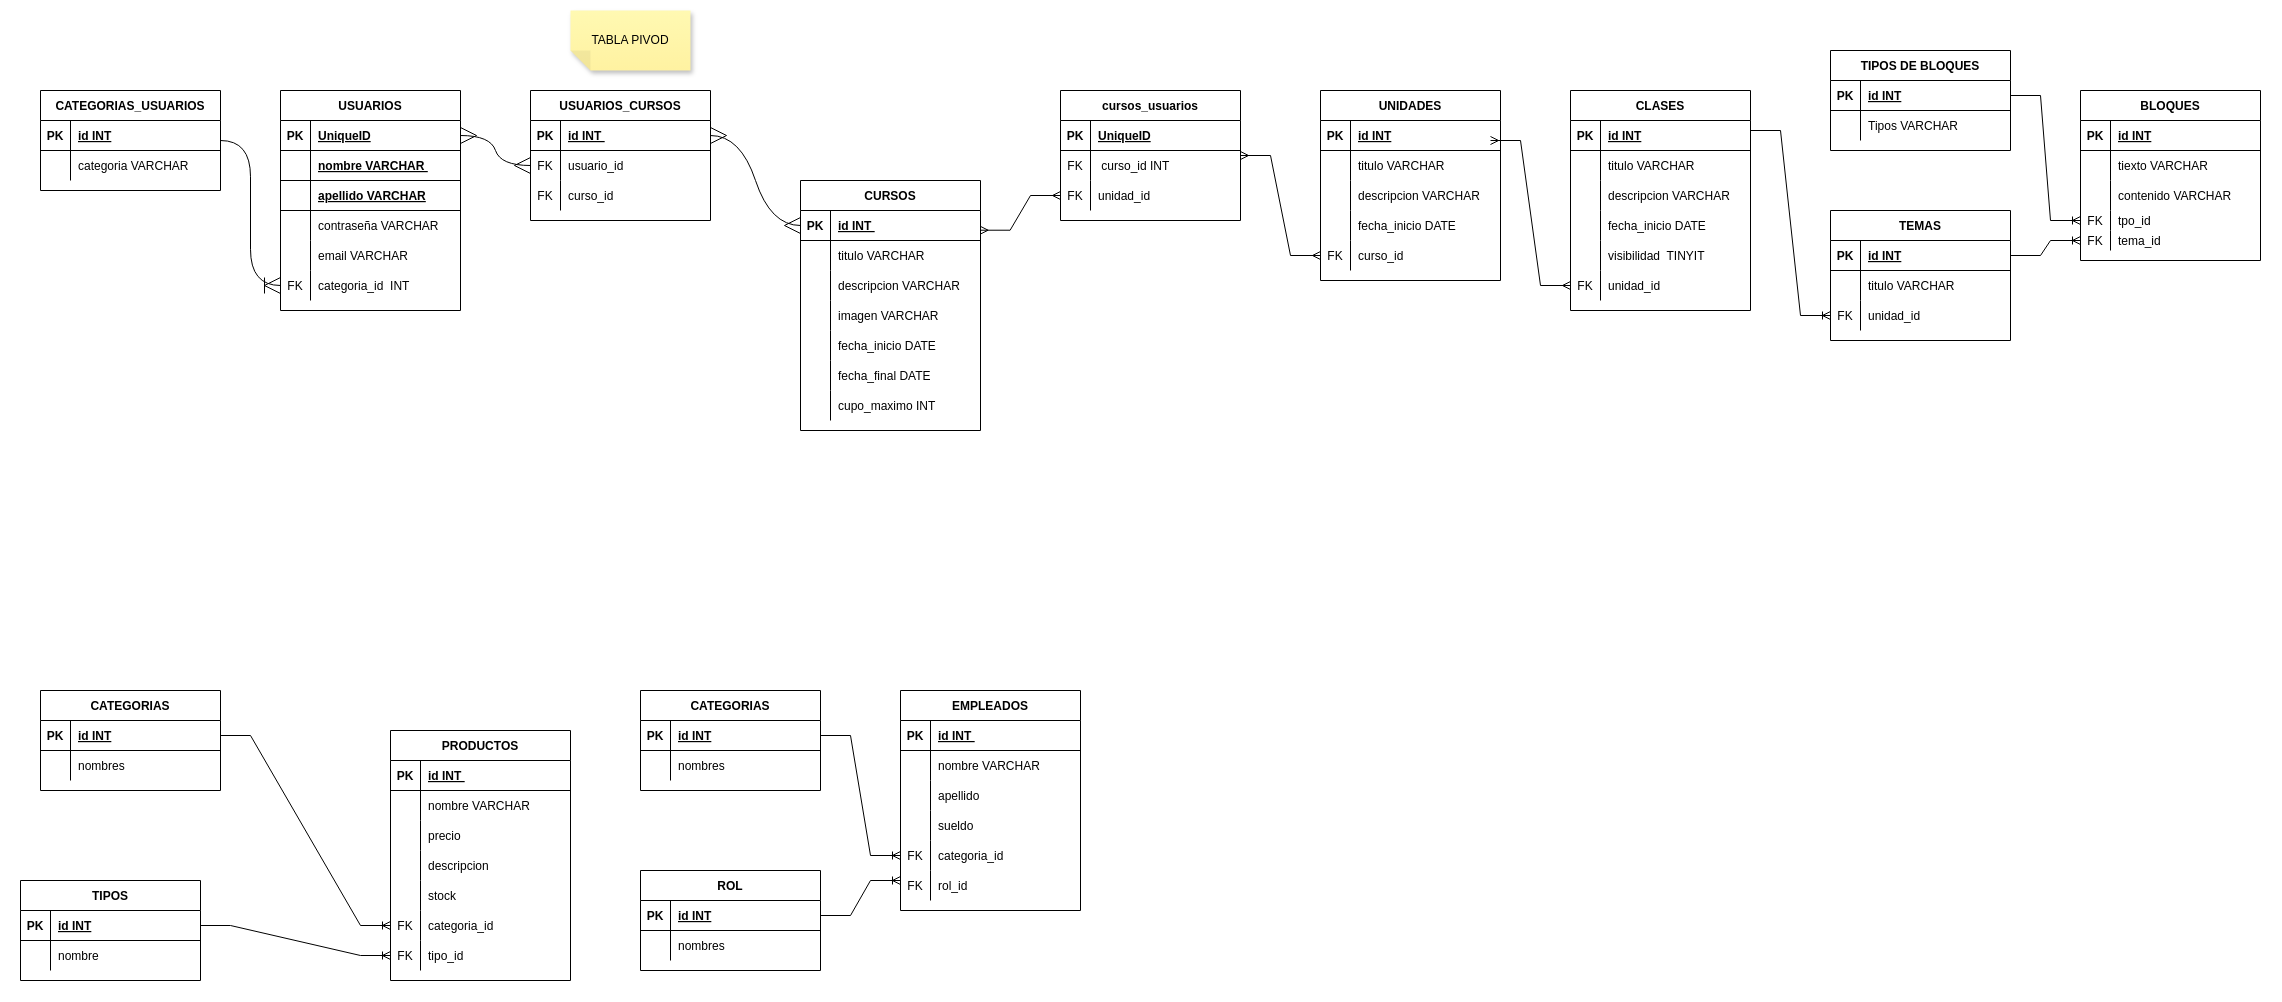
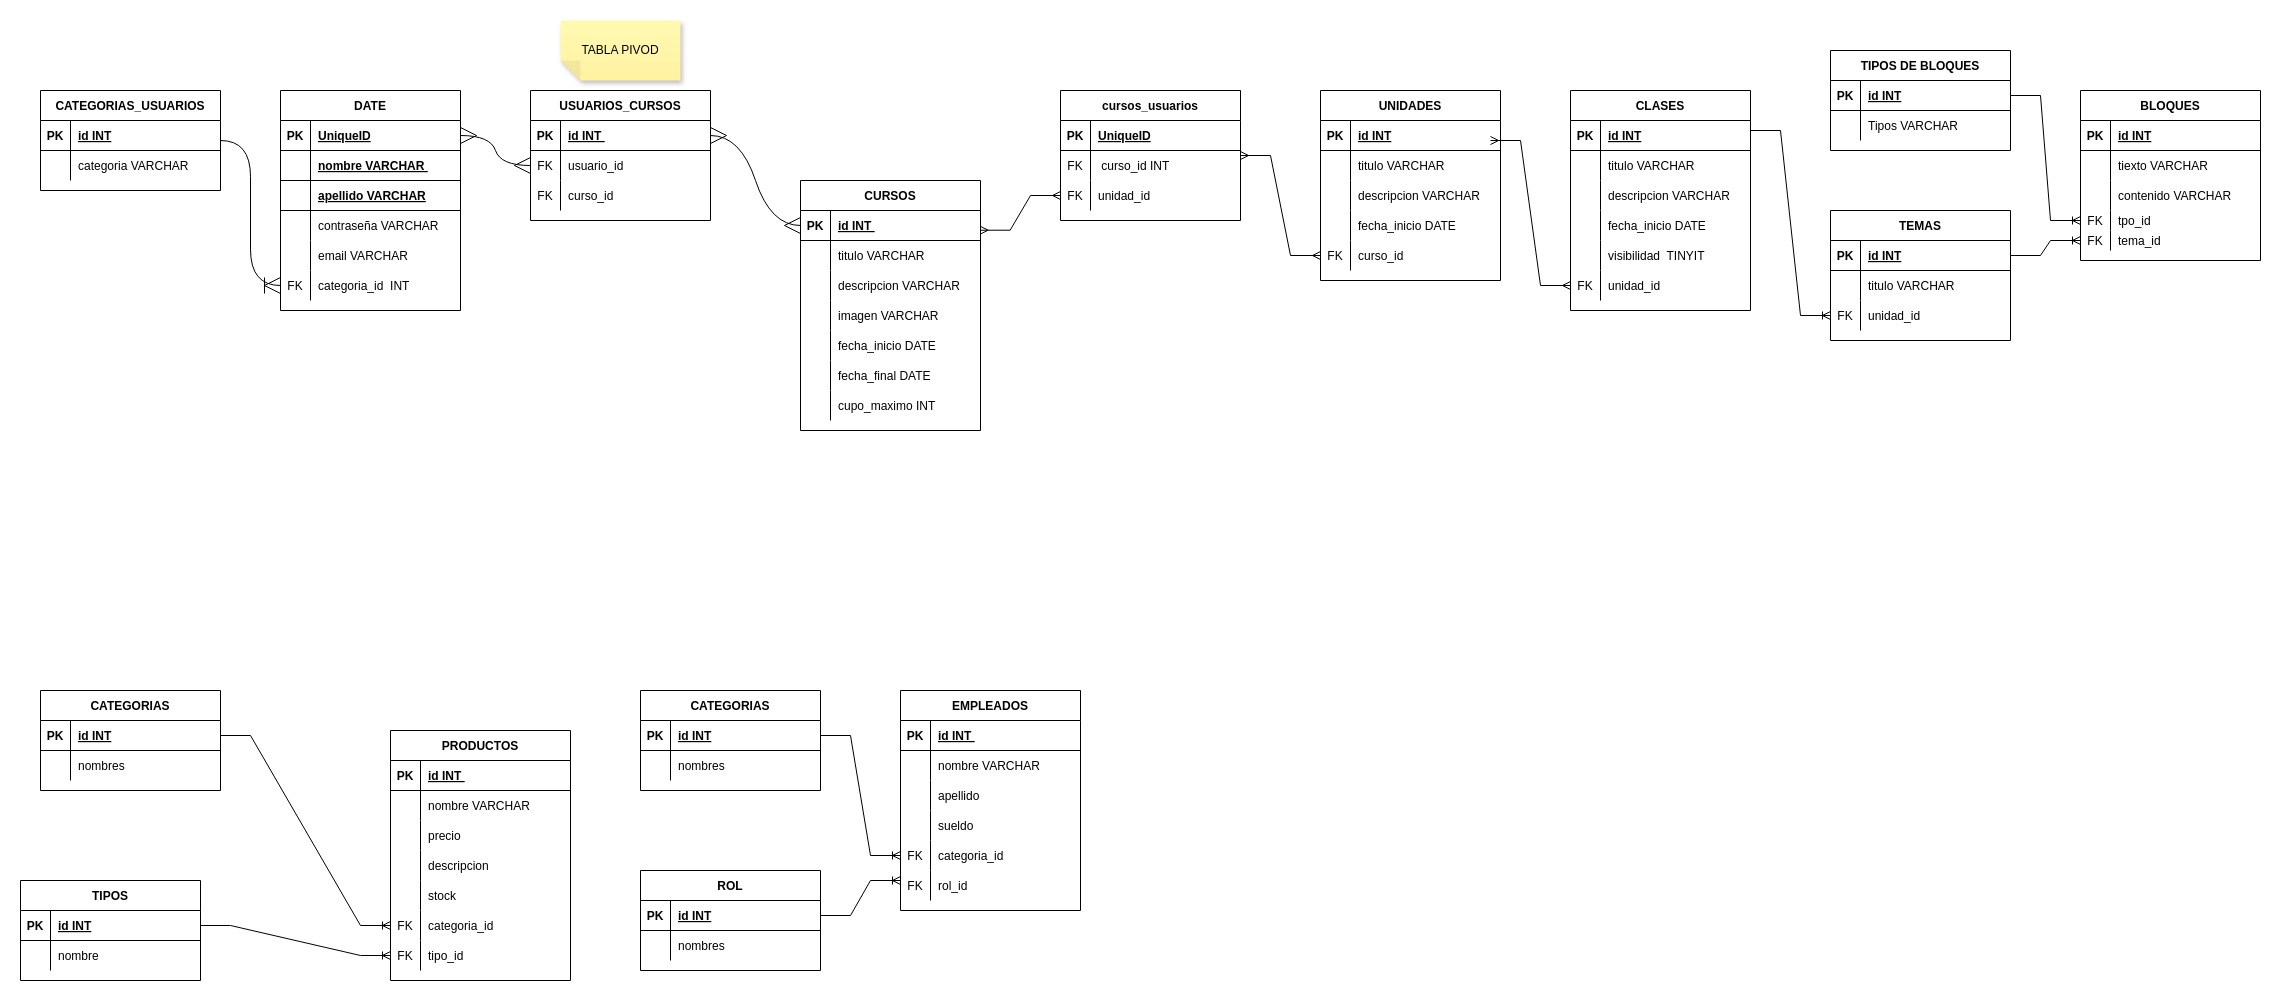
node "TABLA PIVOD": moved (631, 41) -> (621, 51)
node "USUARIOS": label "USUARIOS" -> "DATE"
